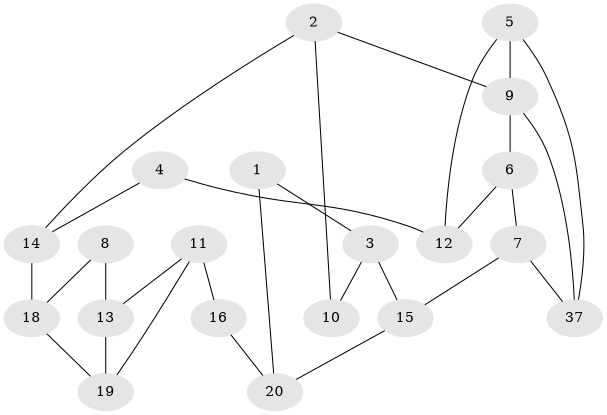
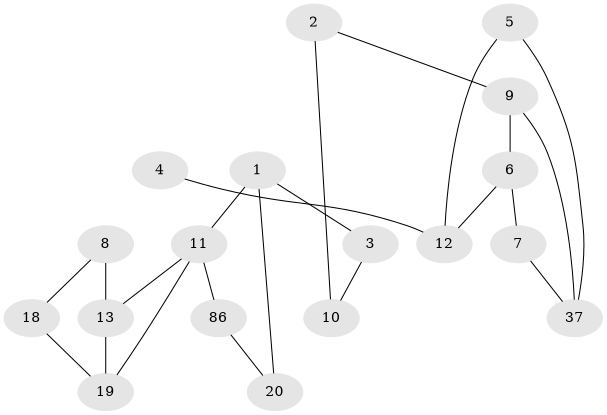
edge "5" -- "9": removed
edge "1" -- "11": added
node "14": removed
node "16": label "16" -> "86"
node "15": removed
